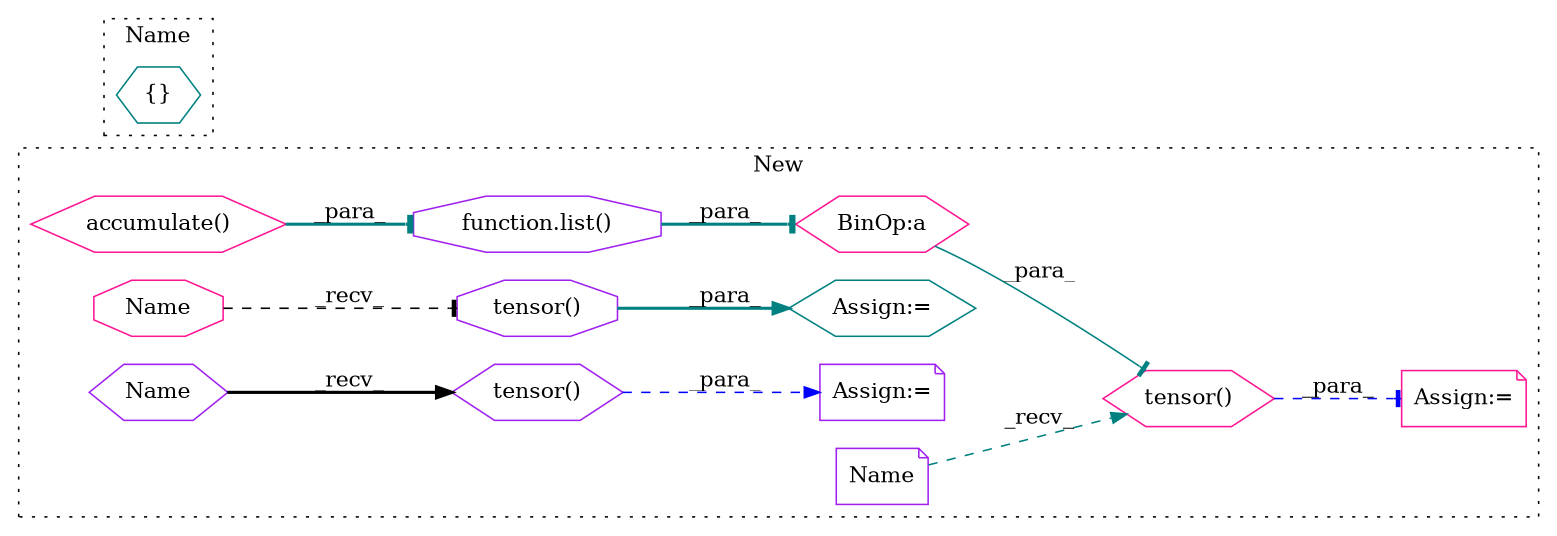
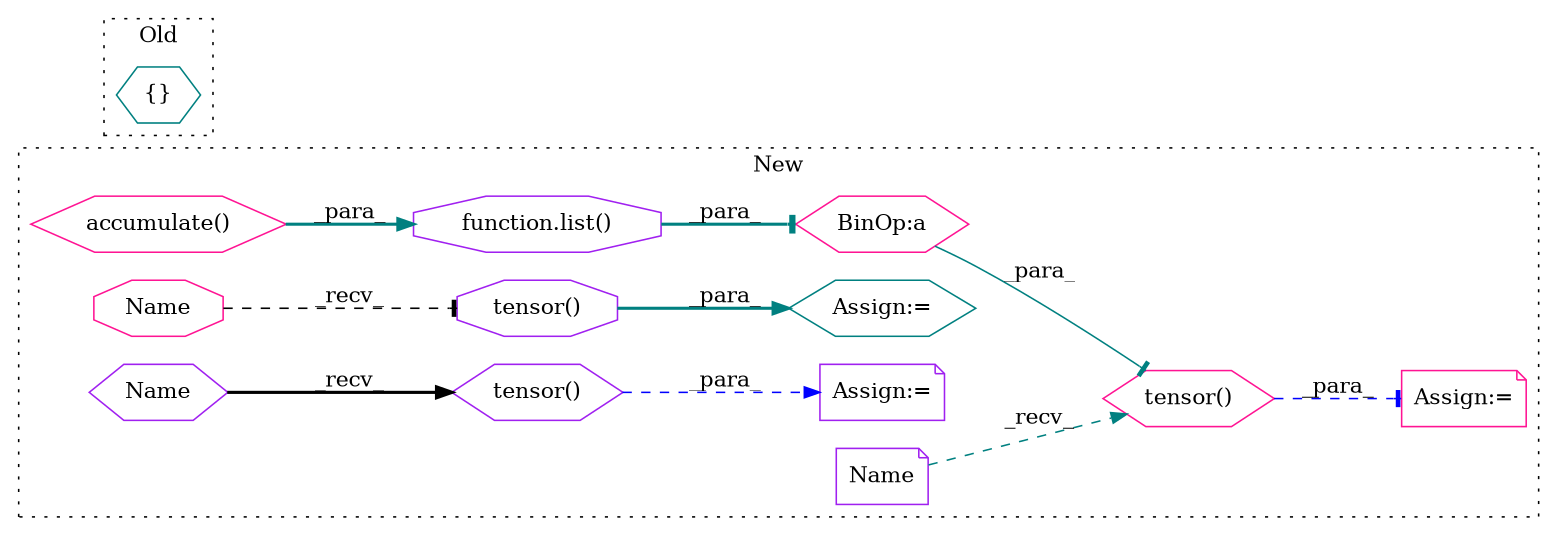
cluster "Name": label "Name" -> "Old"
edge "accumulate()" -> "function.list()": arrowhead tee -> normal
